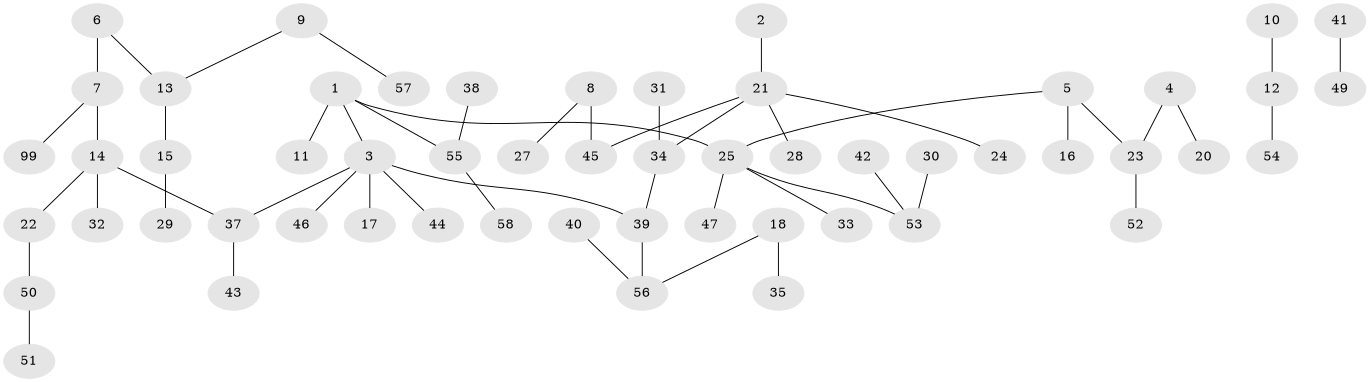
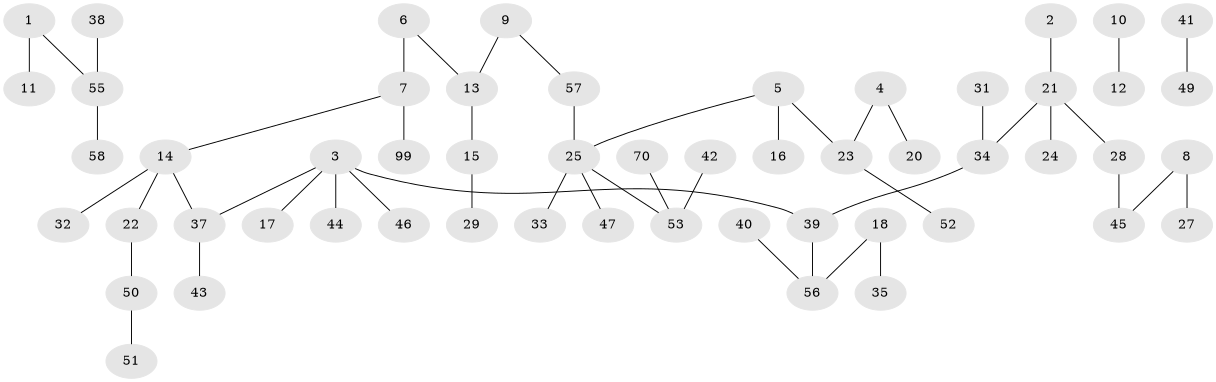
edge "21" -- "45": now "28" -- "45"
edge "1" -- "3": removed
edge "1" -- "25": now "57" -- "25"
node "30": label "30" -> "70"
node "54": removed
